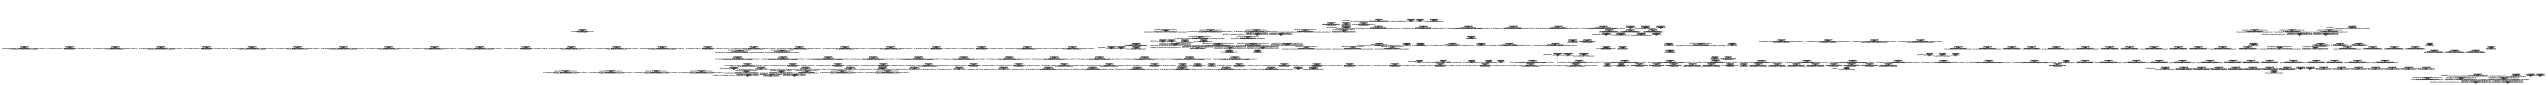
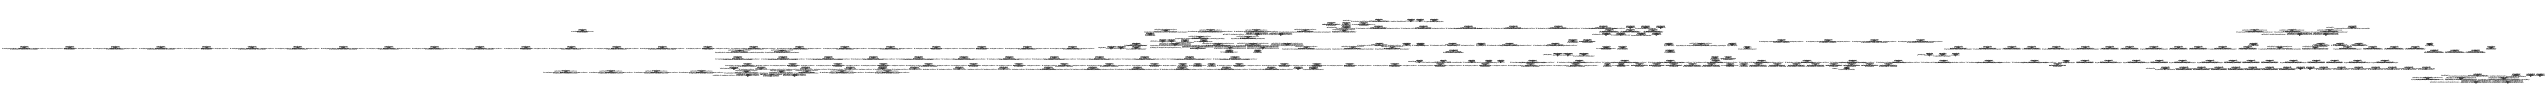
edge "ACT[friend.secretary.ReceiveContact]692" -> "ACT[friend.secretary.ConfigList]675": now "ACT[friend.secretary.RegisterProfile]705" -> "ACT[friend.secretary.ConfigList]675"
edge "ACT[friend.secretary.TipProfileFillIn]699" -> "ACT[friend.secretary.TipProfileReceive]672": added, label "src: ACT[friend.secretary.TipProfileFillIn]699 tgt: ACT[friend.secretary.TipProfileReceive]672 tag: start_activity evt: click widget: INFL[android.widget.Button,WID[2131165185|btnNext]435,3905]3907 handler: [<friend.secretary.TipProfileFillIn$1: void onClick(android.view.View)>] stack: [[pop ACT[friend.secretary.TipProfileFillIn]699], [push ACT[friend.secretary.TipProfileReceive]672]]"
edge "LAUNCHER_NODE[]4043" -> "ACT[friend.secretary.ShareFriends]664": now "LAUNCHER_NODE[]4043" -> "ACT[friend.secretary.RegisterProfile]705"
